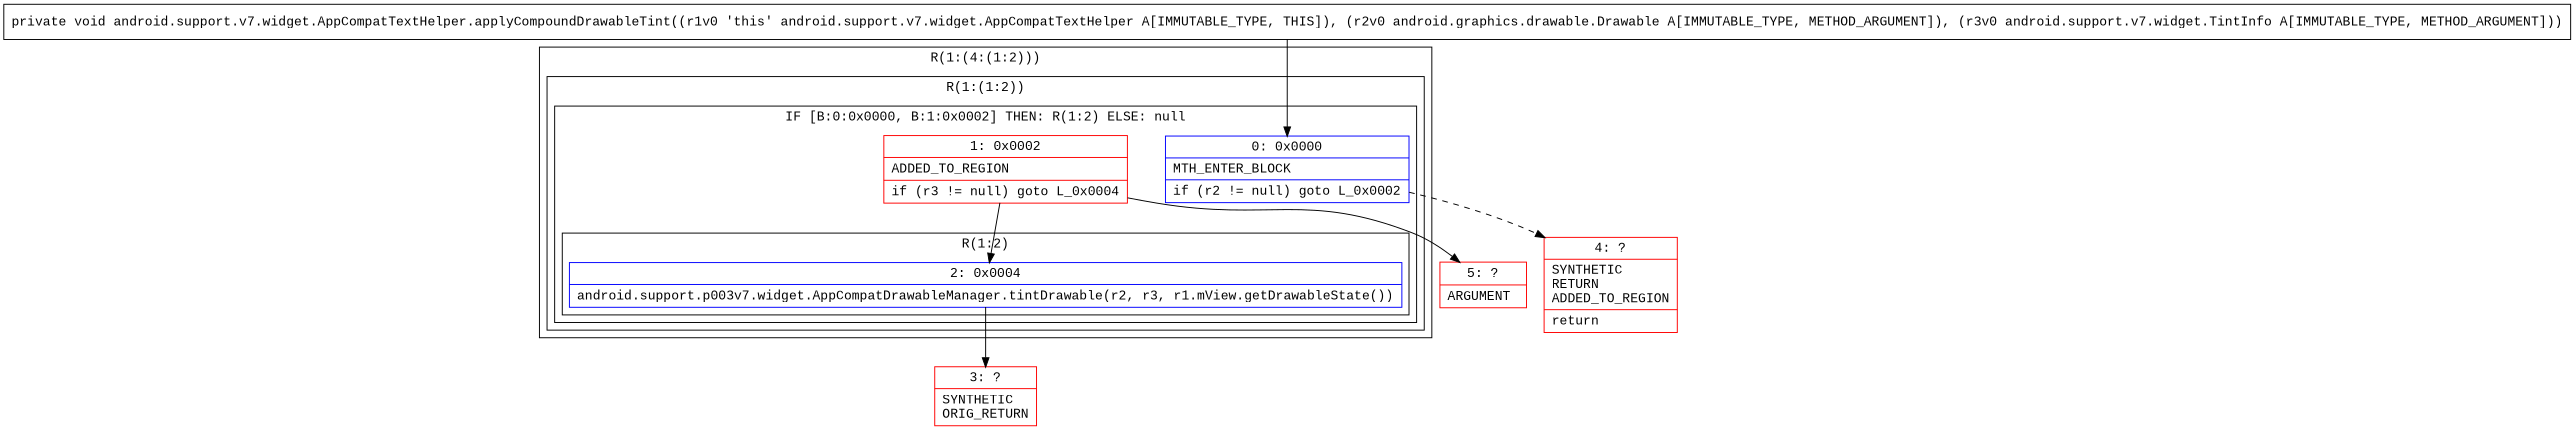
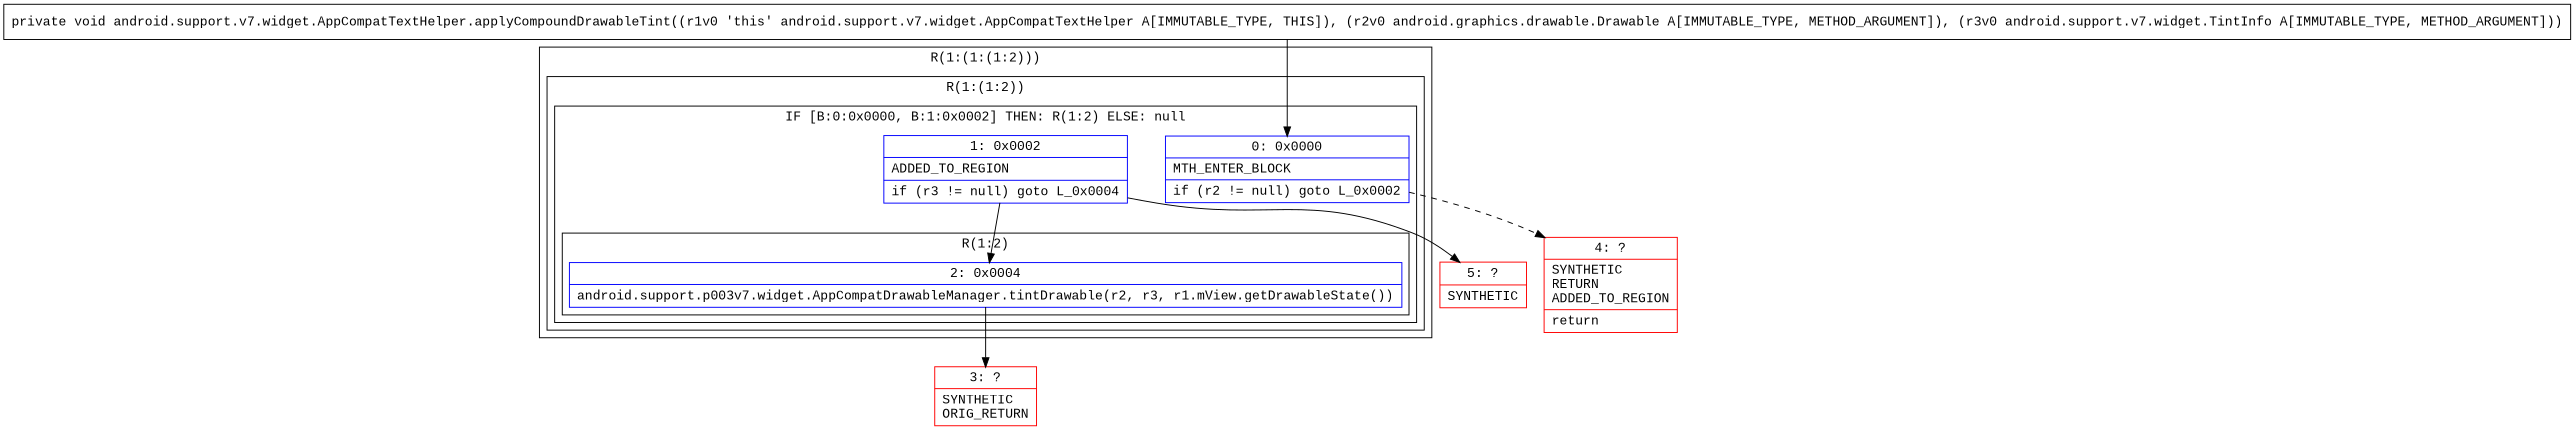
cluster "R(1:(4:(1:2)))": label "R(1:(4:(1:2)))" -> "R(1:(1:(1:2)))"
node "1: 0x0002": color red -> blue
node "5: ?": text "ARGUMENT" -> "SYNTHETIC"
